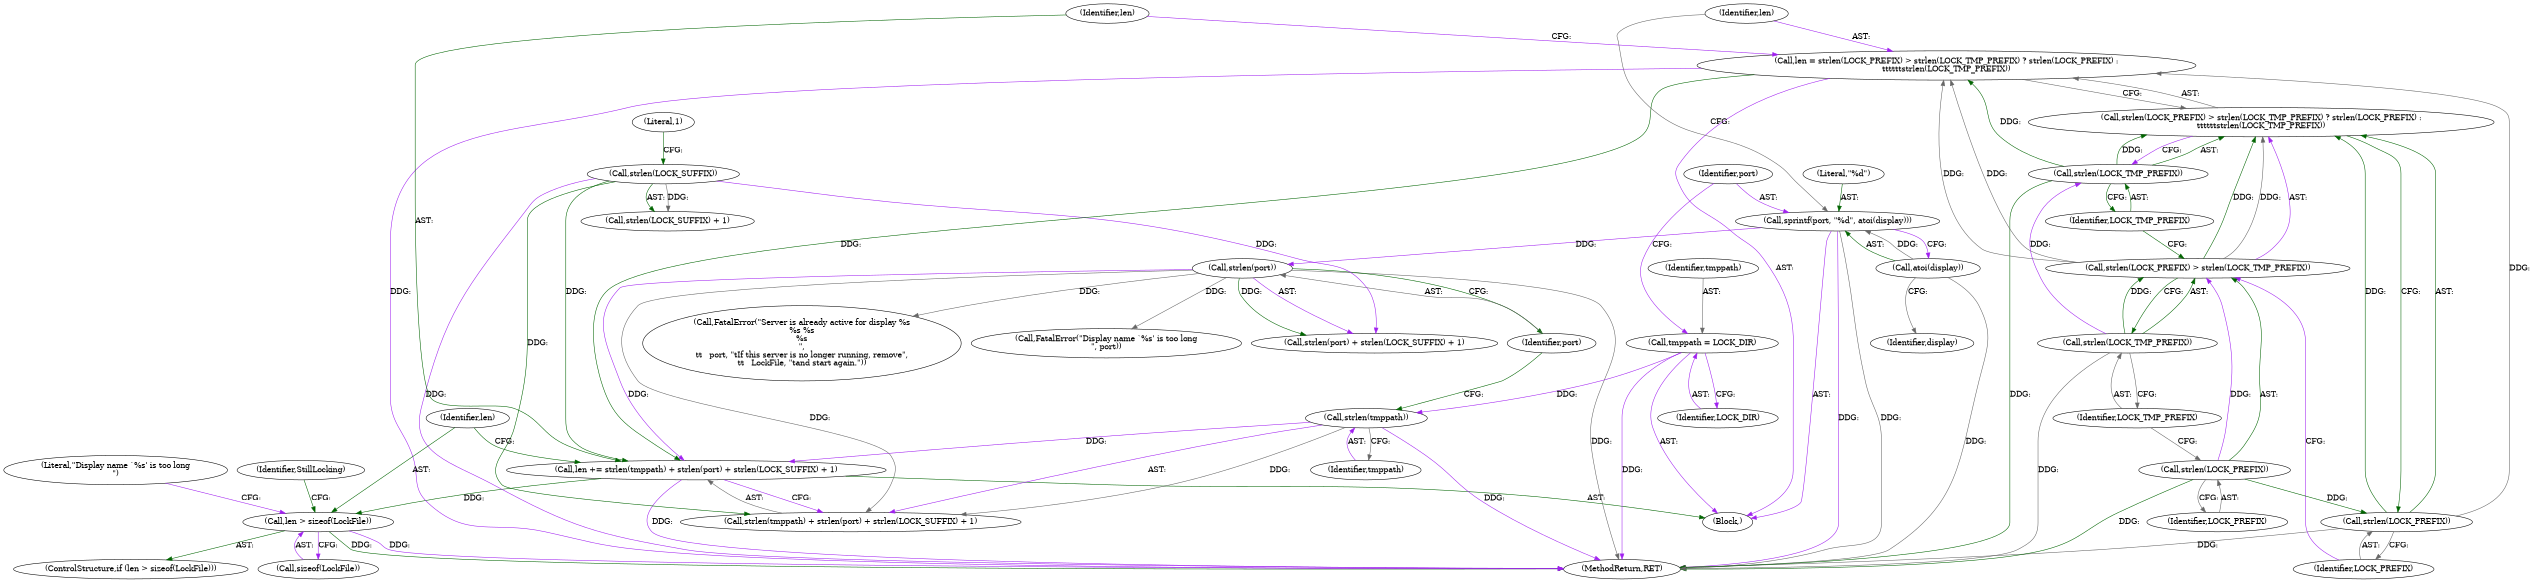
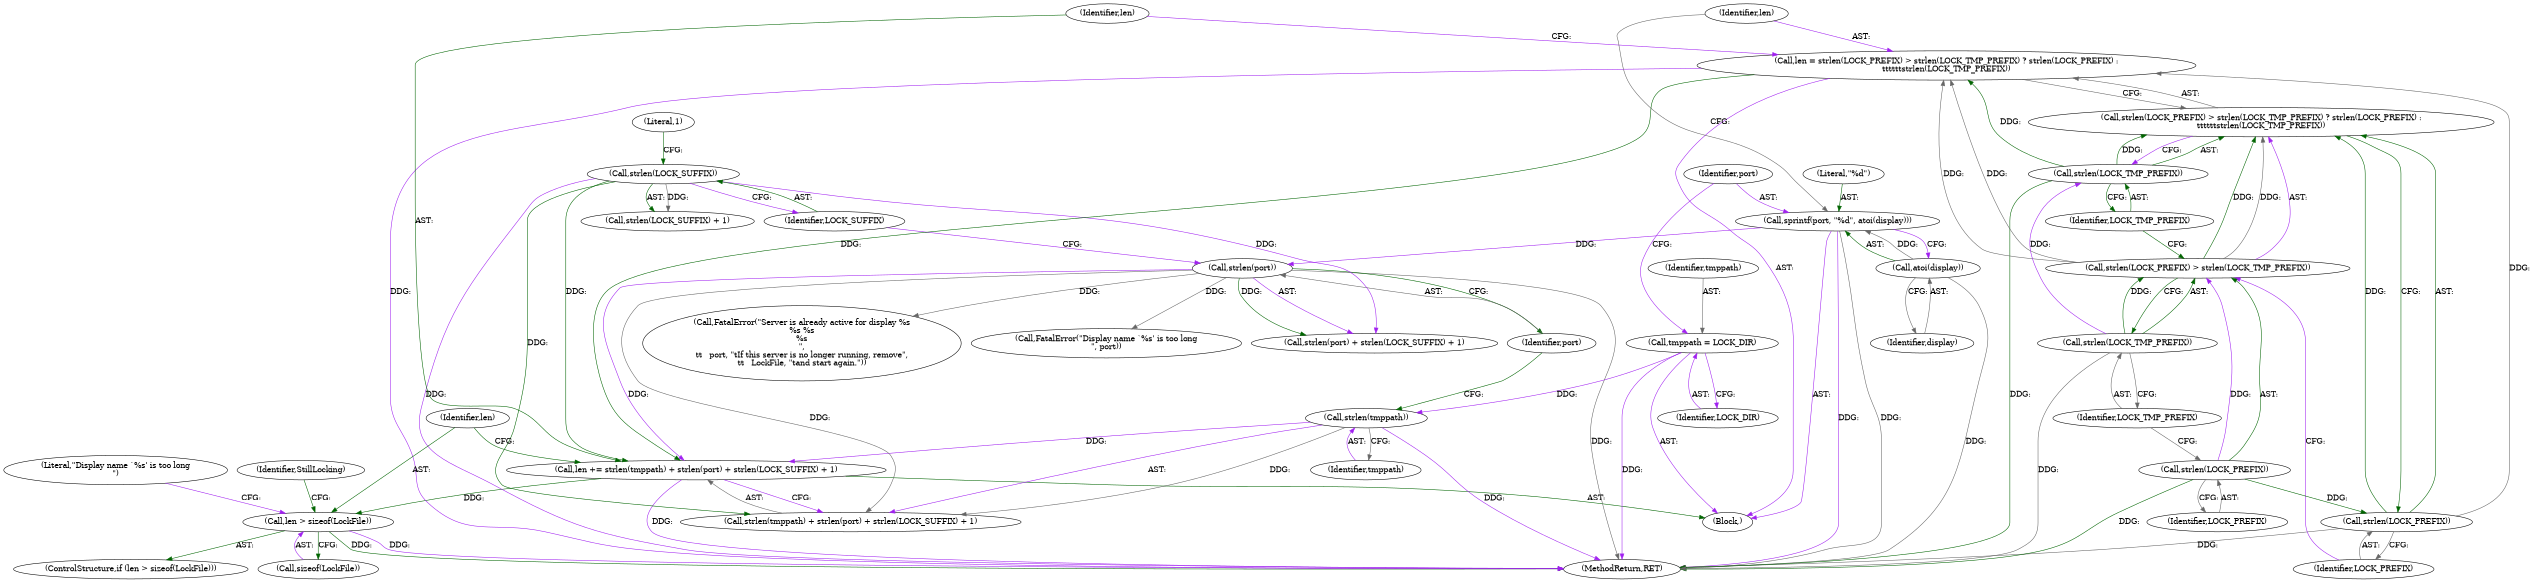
node "(Identifier,LOCK_SUFFIX)": added
edge "(Identifier,display)" -> "(Call,atoi(display))": added, label "AST:"
edge "(Call,len > sizeof(LockFile))" -> "(Call,sizeof(LockFile))": color purple -> darkgreen
